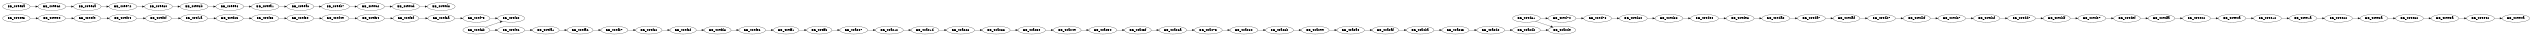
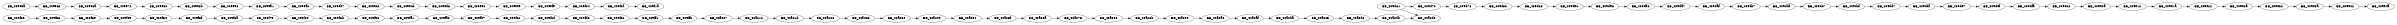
edge "BB_409ed8" -> "BB_409ee3": added
edge "BB_409f1a" -> "BB_409f25": removed
edge "BB_409f8b" -> "BB_409f80": reversed
